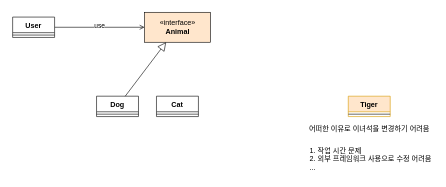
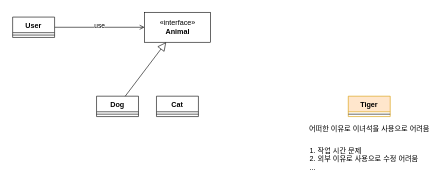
node "«interface» Animal": fillcolor #ffe6cc -> #ffffff
node "어떠한 이유로 이녀석을 변경하기 어려움": label "어떠한 이유로 이녀석을 변경하기 어려움" -> "어떠한 이유로 이녀석을 사용으로 어려움"
node "1. 작업 시간 문제 2. 외부 프레임워크 사용으로 수정 어려움 ...": label "1. 작업 시간 문제 2. 외부 프레임워크 사용으로 수정 어려움 ..." -> "1. 작업 시간 문제 2. 외부 이유로 사용으로 수정 어려움 ..."
